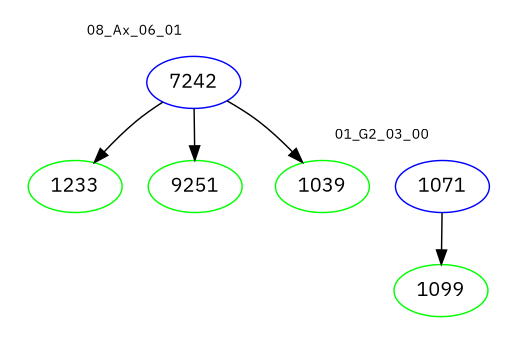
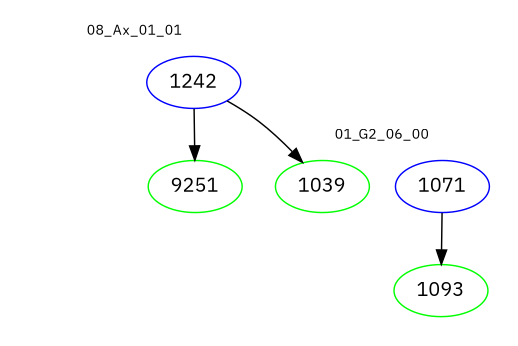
cluster "08_Ax_06_01": label "08_Ax_06_01" -> "08_Ax_01_01"
node "7242": label "7242" -> "1242"
cluster "01_G2_03_00": label "01_G2_03_00" -> "01_G2_06_00"
node "1233": removed
node "1099": label "1099" -> "1093"
